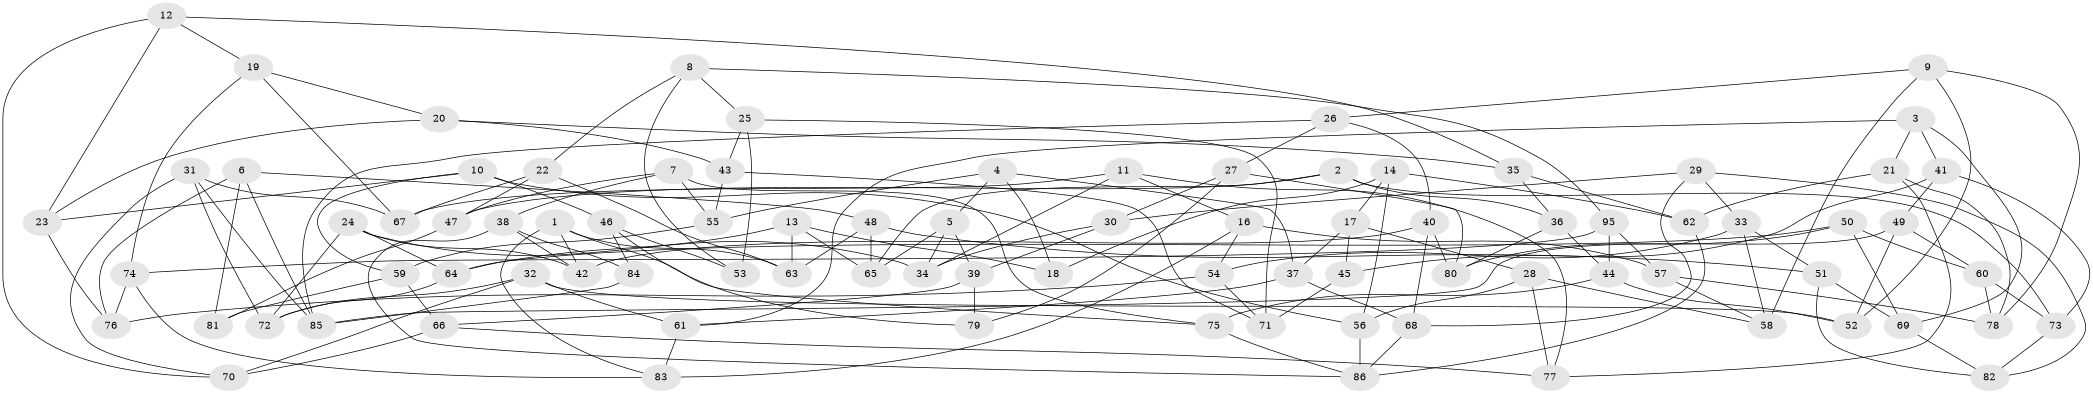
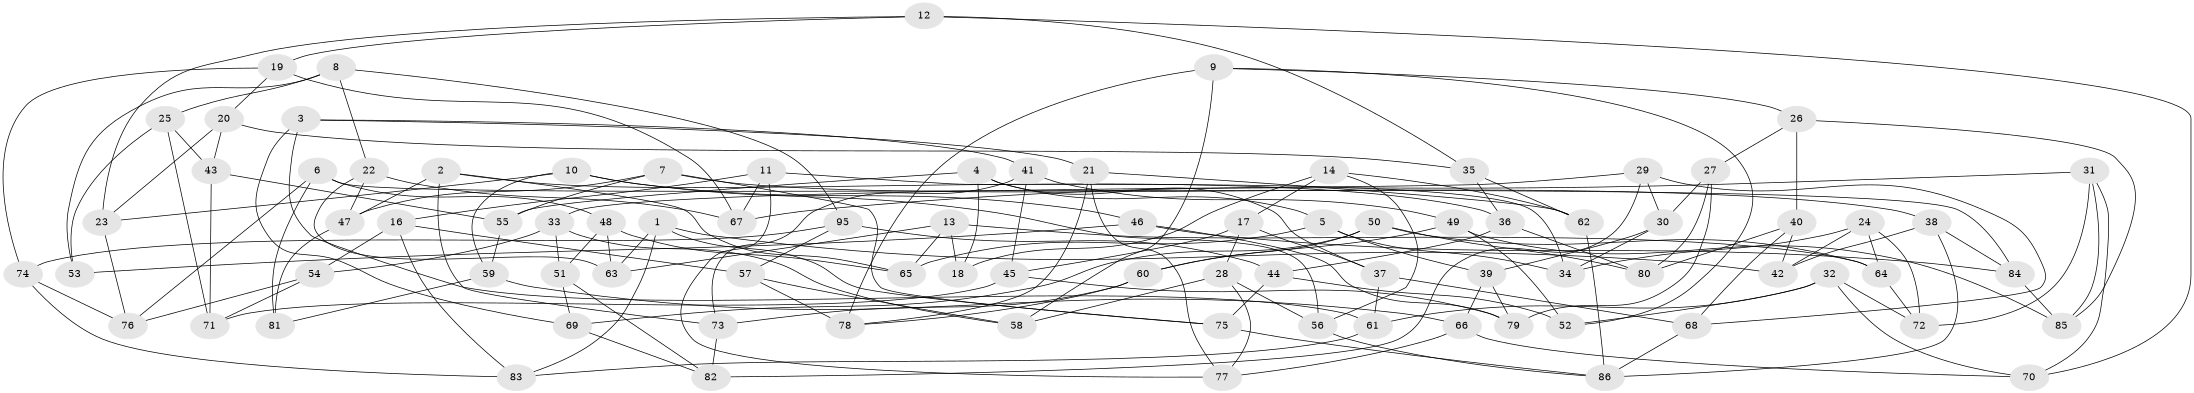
edge "6" -- "85": now "6" -- "84"
edge "45" -- "79": added
